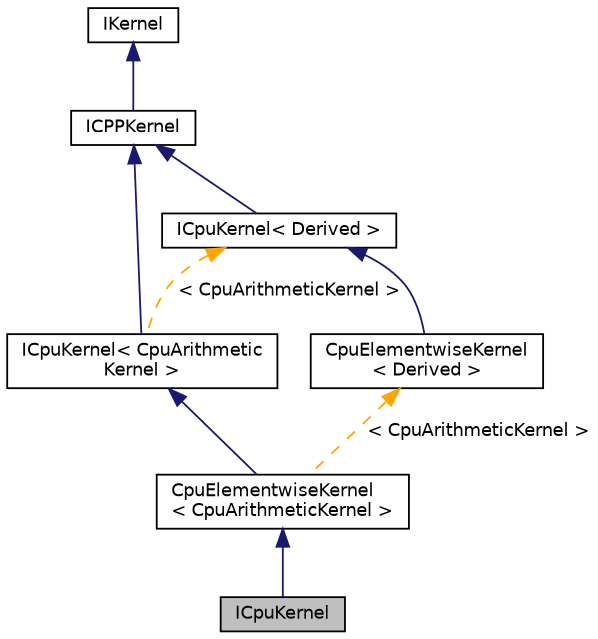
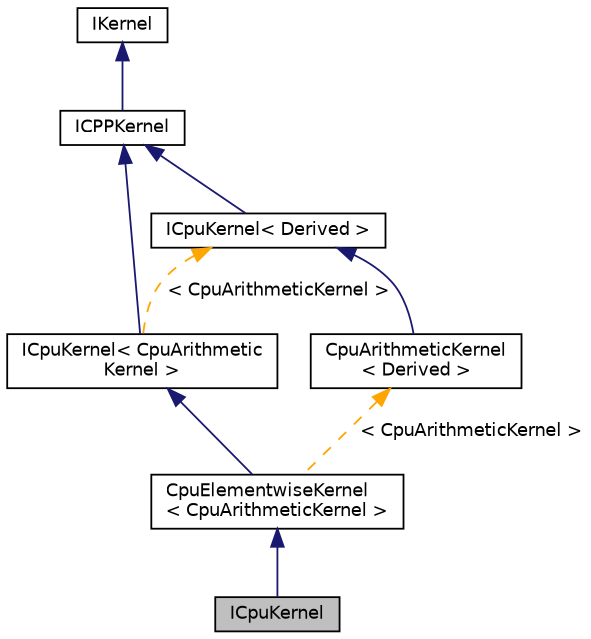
node "CpuElementwiseKernel < Derived >": label "CpuElementwiseKernel < Derived >" -> "CpuArithmeticKernel < Derived >"
